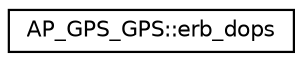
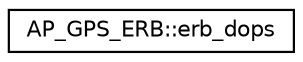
node "AP_GPS_GPS::erb_dops": label "AP_GPS_GPS::erb_dops" -> "AP_GPS_ERB::erb_dops"
